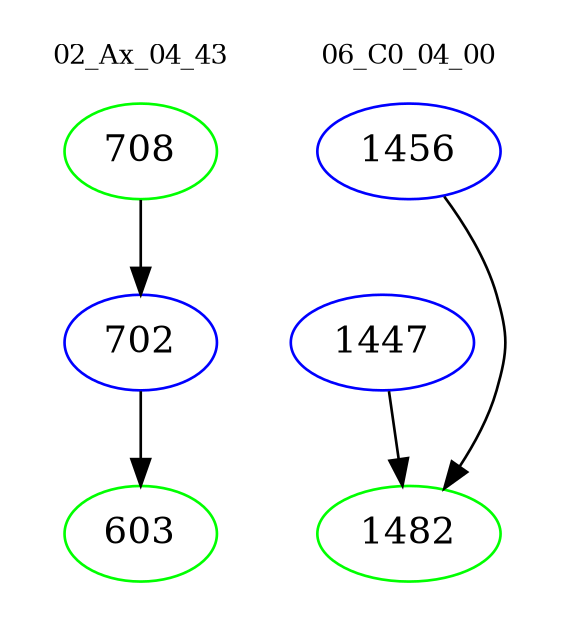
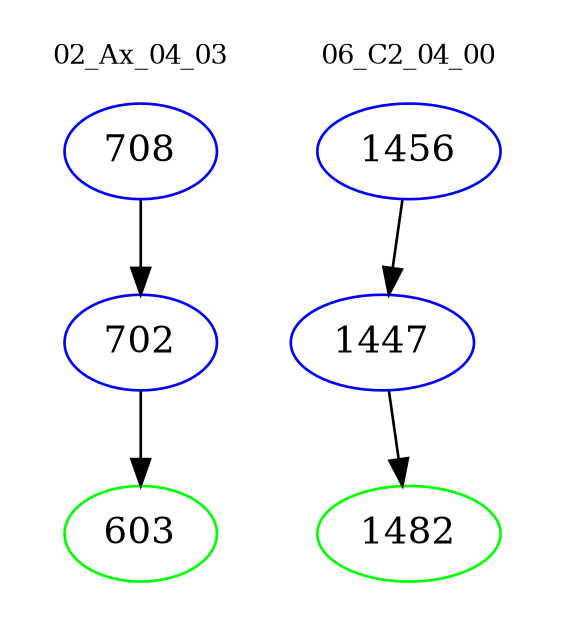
cluster "02_Ax_04_43": label "02_Ax_04_43" -> "02_Ax_04_03"
cluster "06_C0_04_00": label "06_C0_04_00" -> "06_C2_04_00"
node "708": color green -> blue
edge "1456" -> "1482": now "1456" -> "1447"
